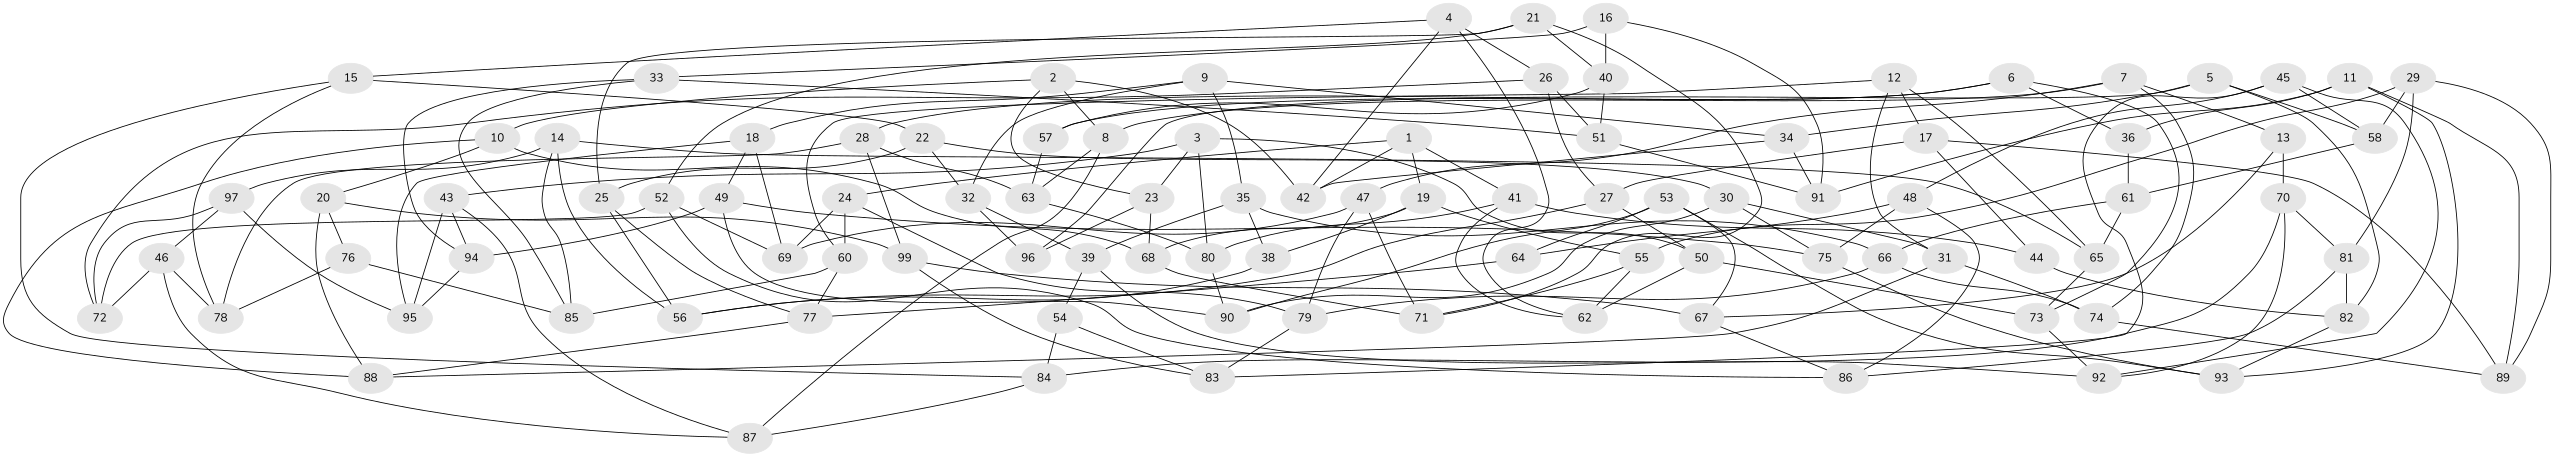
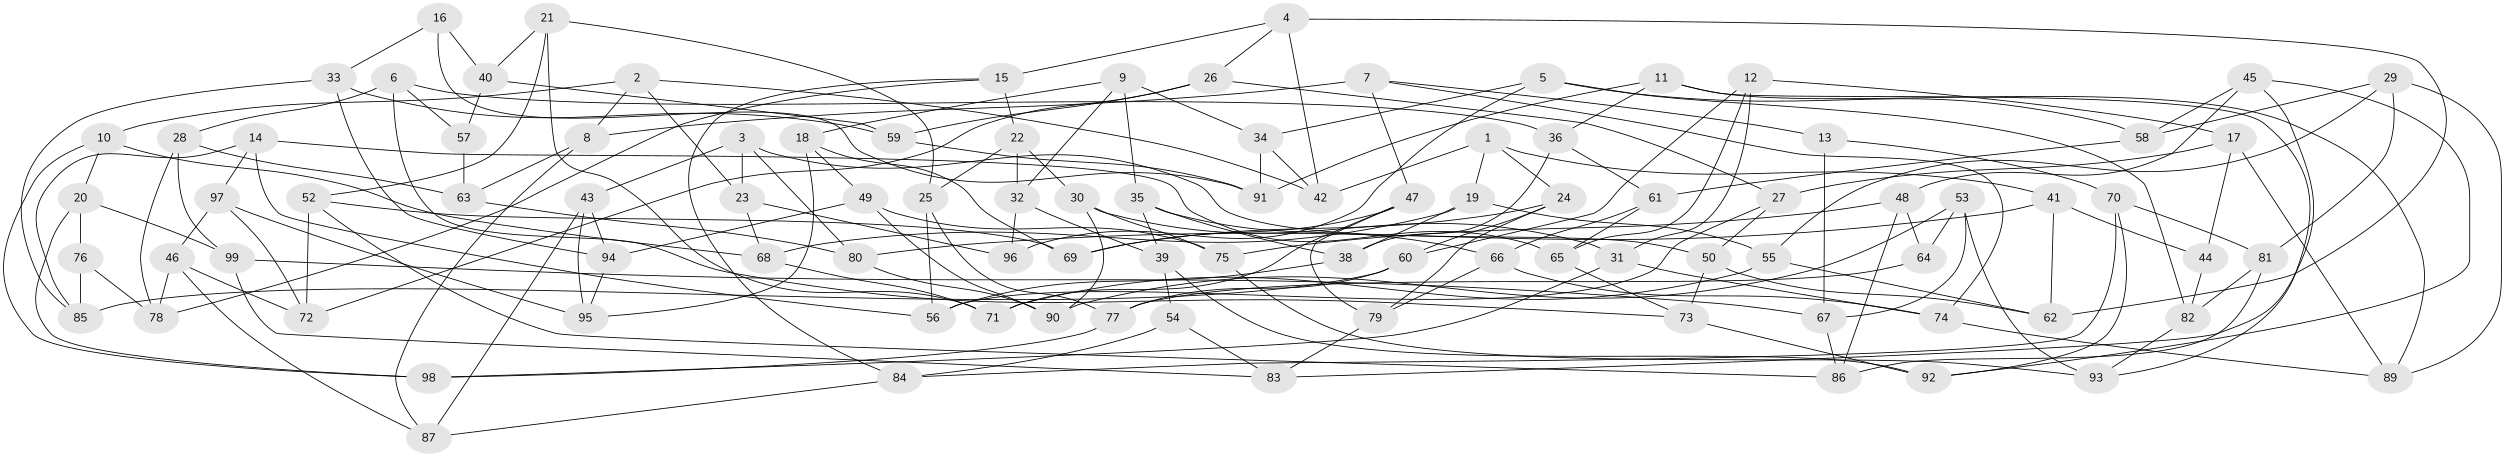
node "51": label "51" -> "59"
edge "36" -- "38": added
node "88": label "88" -> "98"
